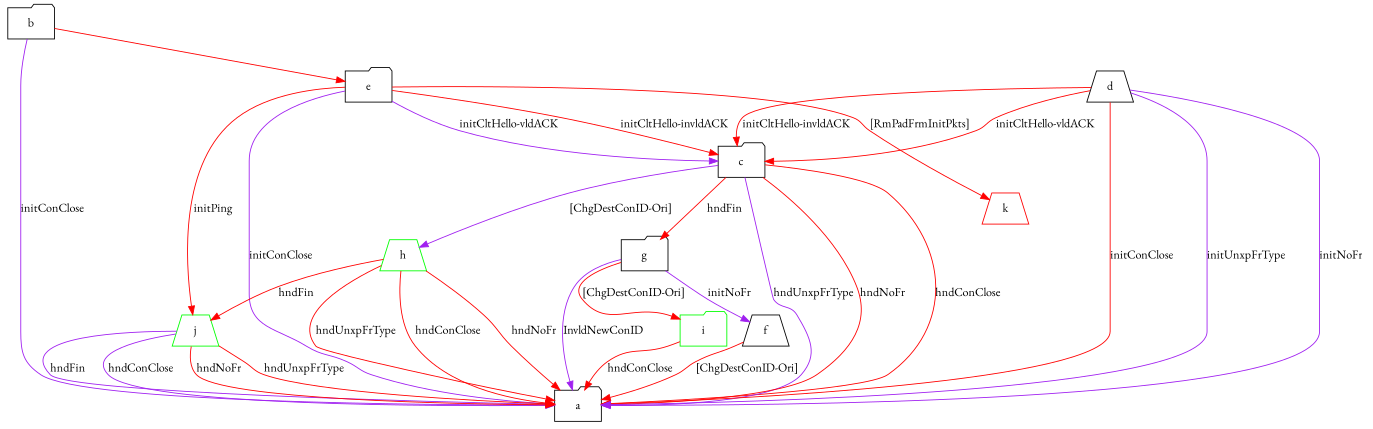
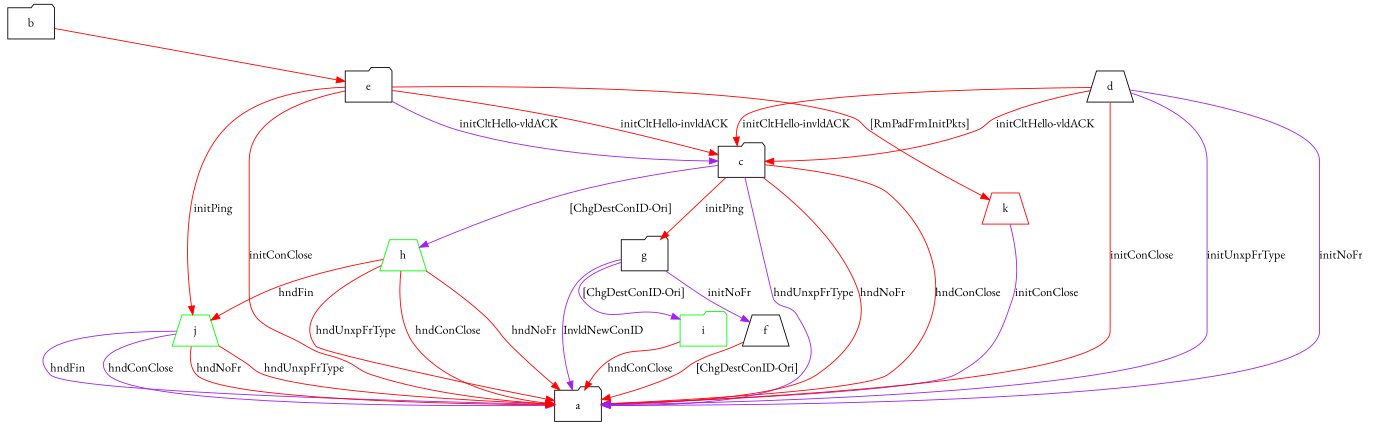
edge "c" -> "g": label "hndFin " -> "initPing "
edge "g" -> "i": color red -> purple
edge "e" -> "a": color purple -> red
edge "b" -> "a": now "k" -> "a"
